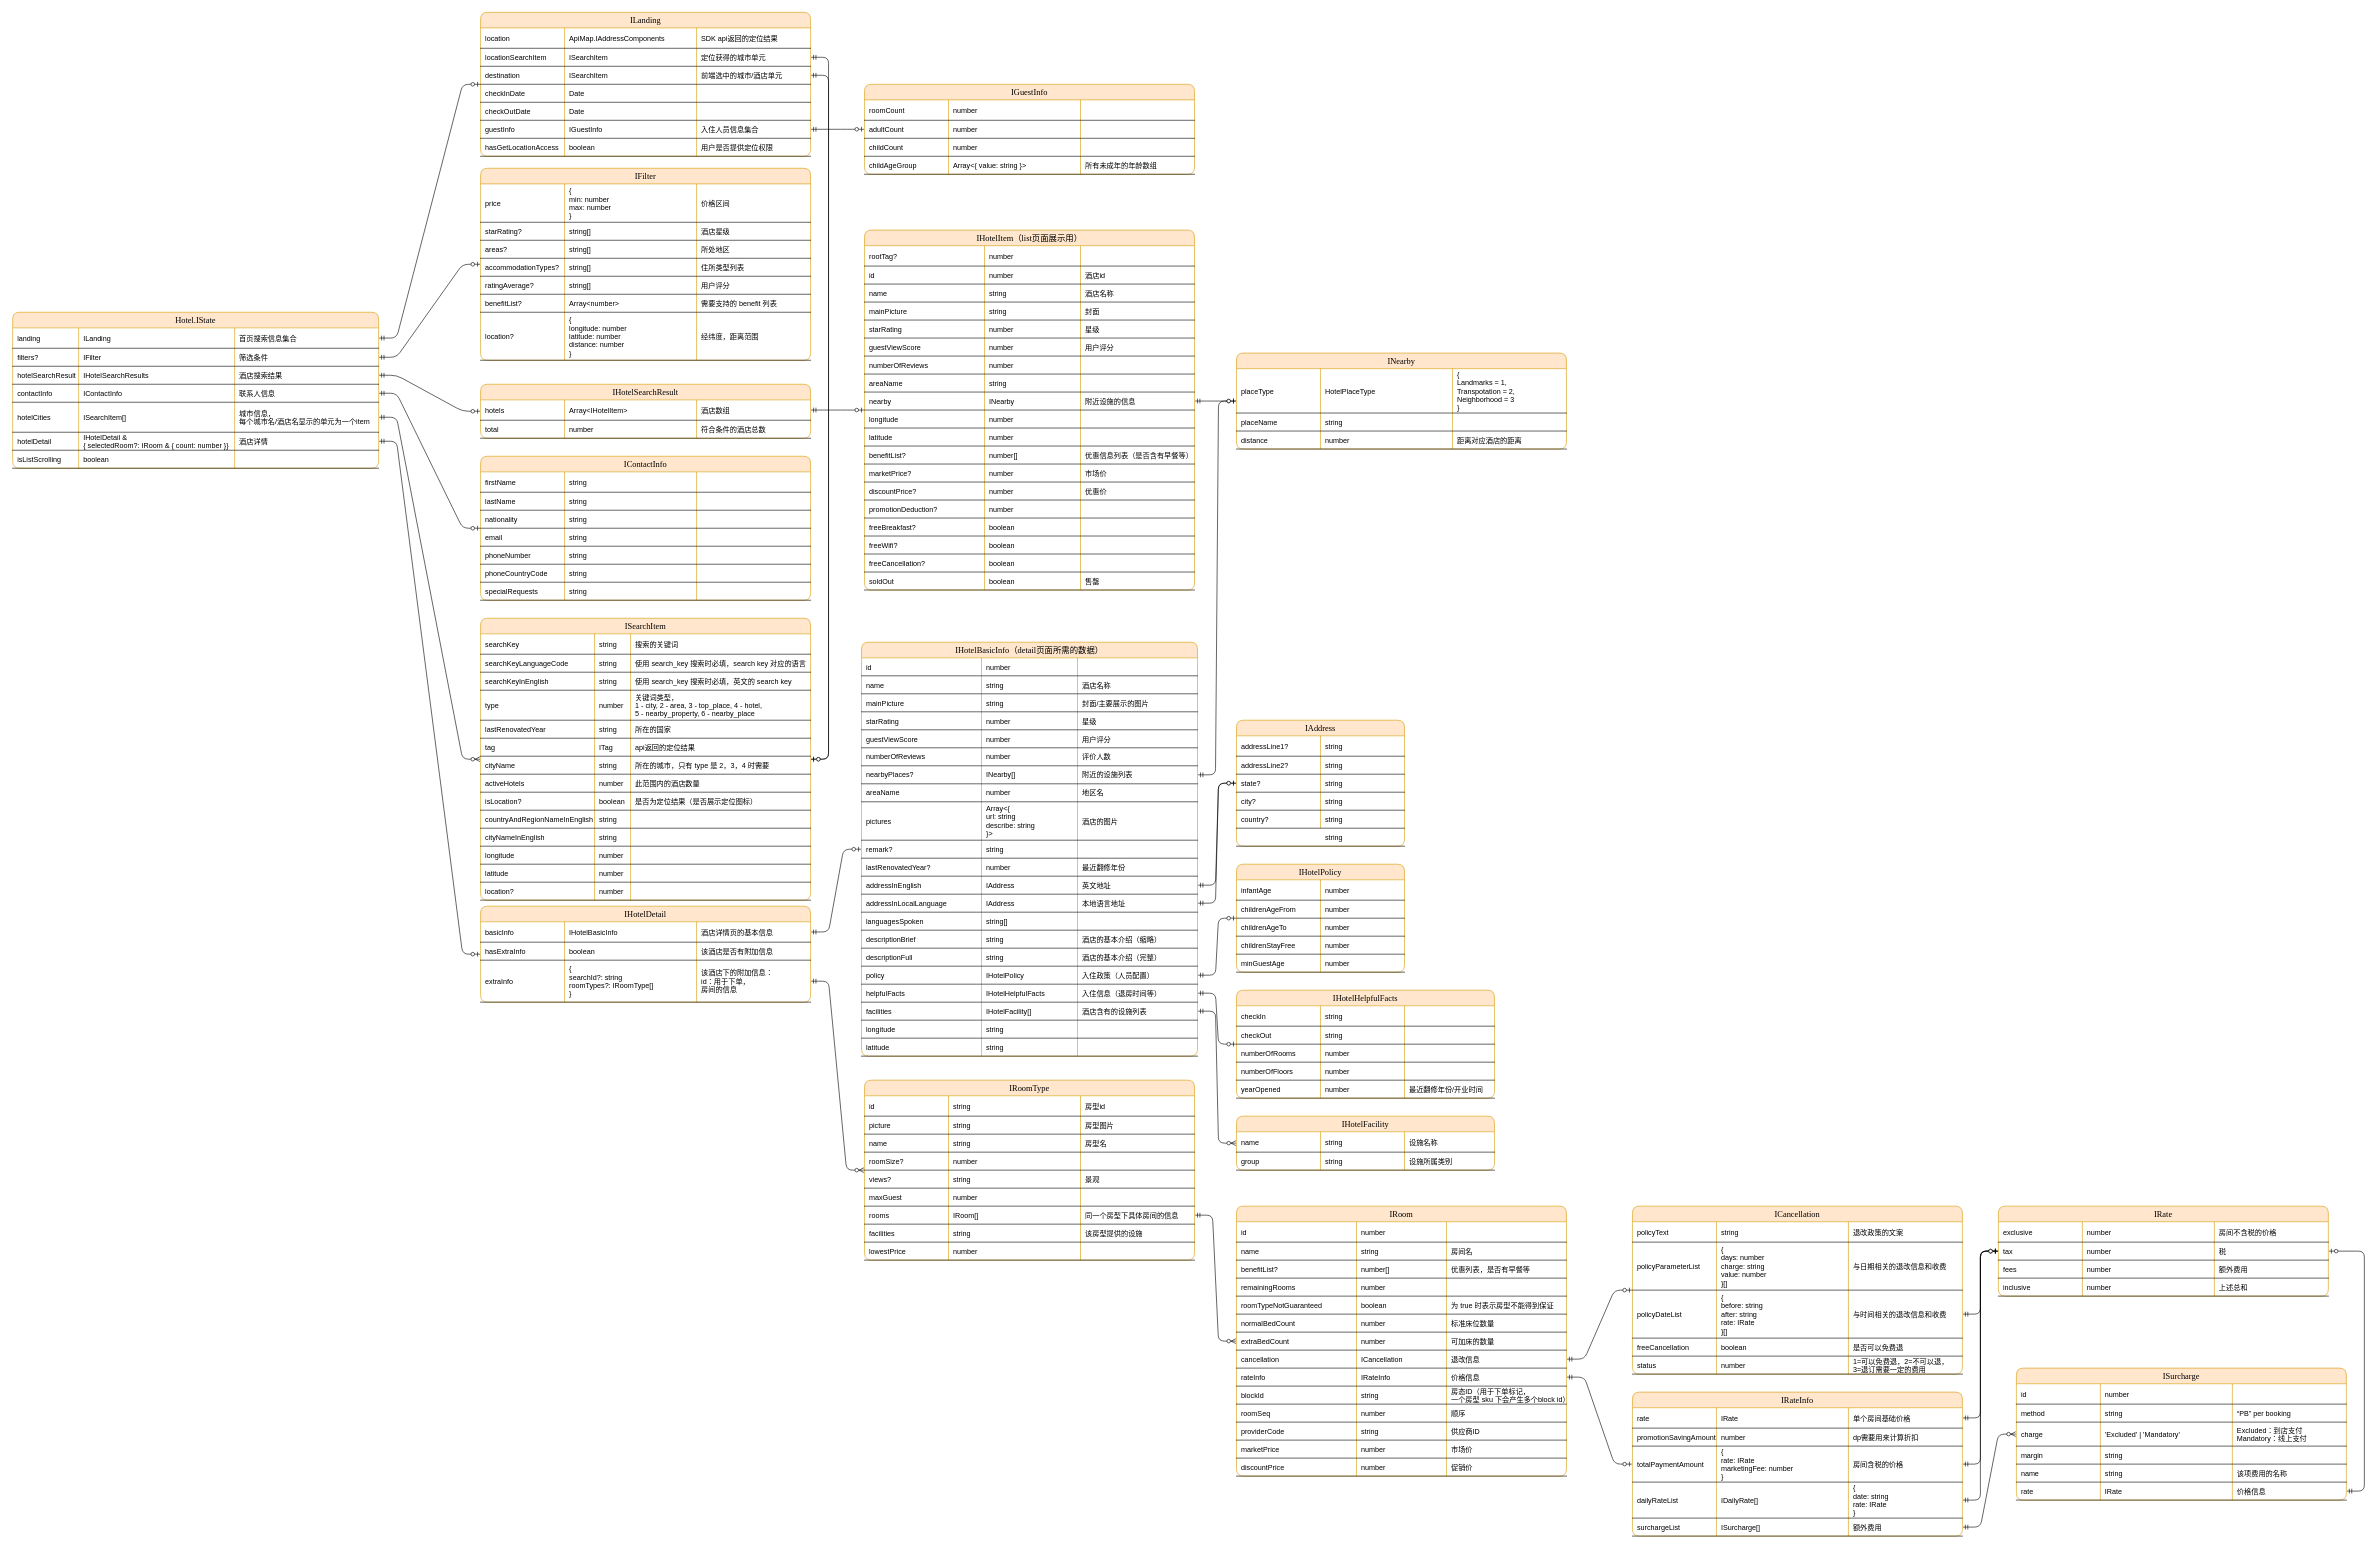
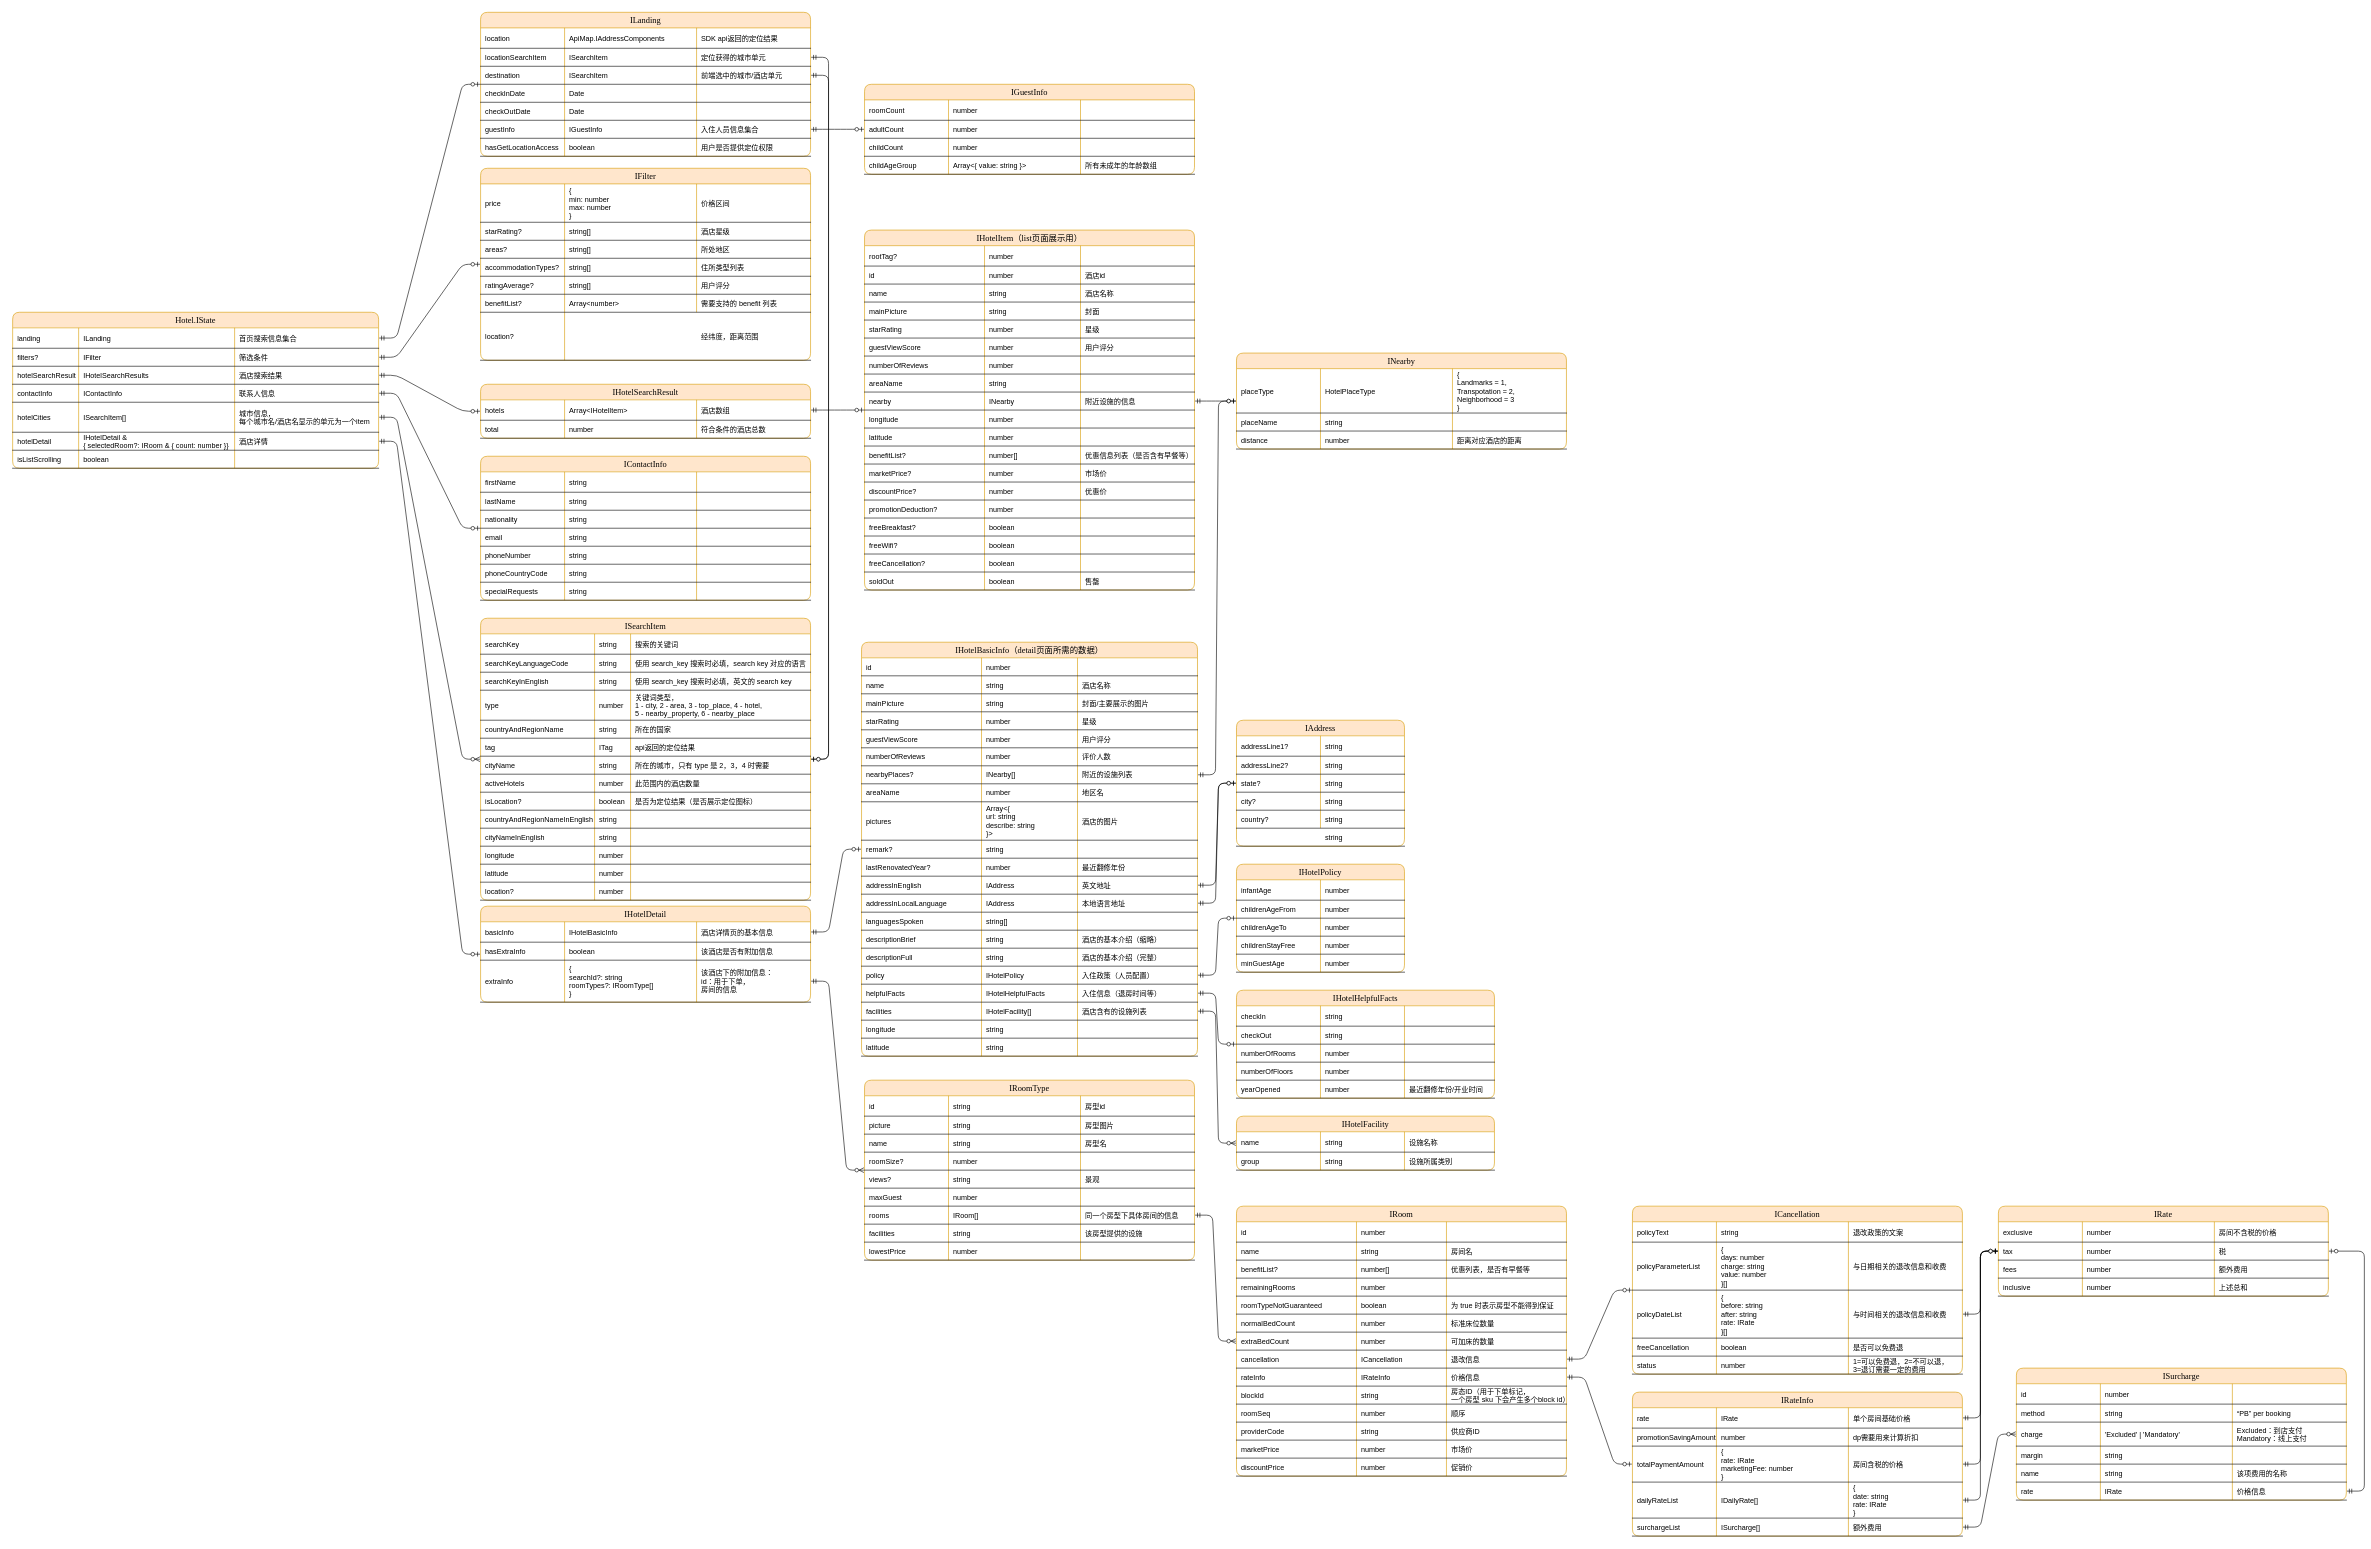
node "{ longitude: number latitude: number distance: number }": removed
node "lastRenovatedYear": label "lastRenovatedYear" -> "countryAndRegionName"
